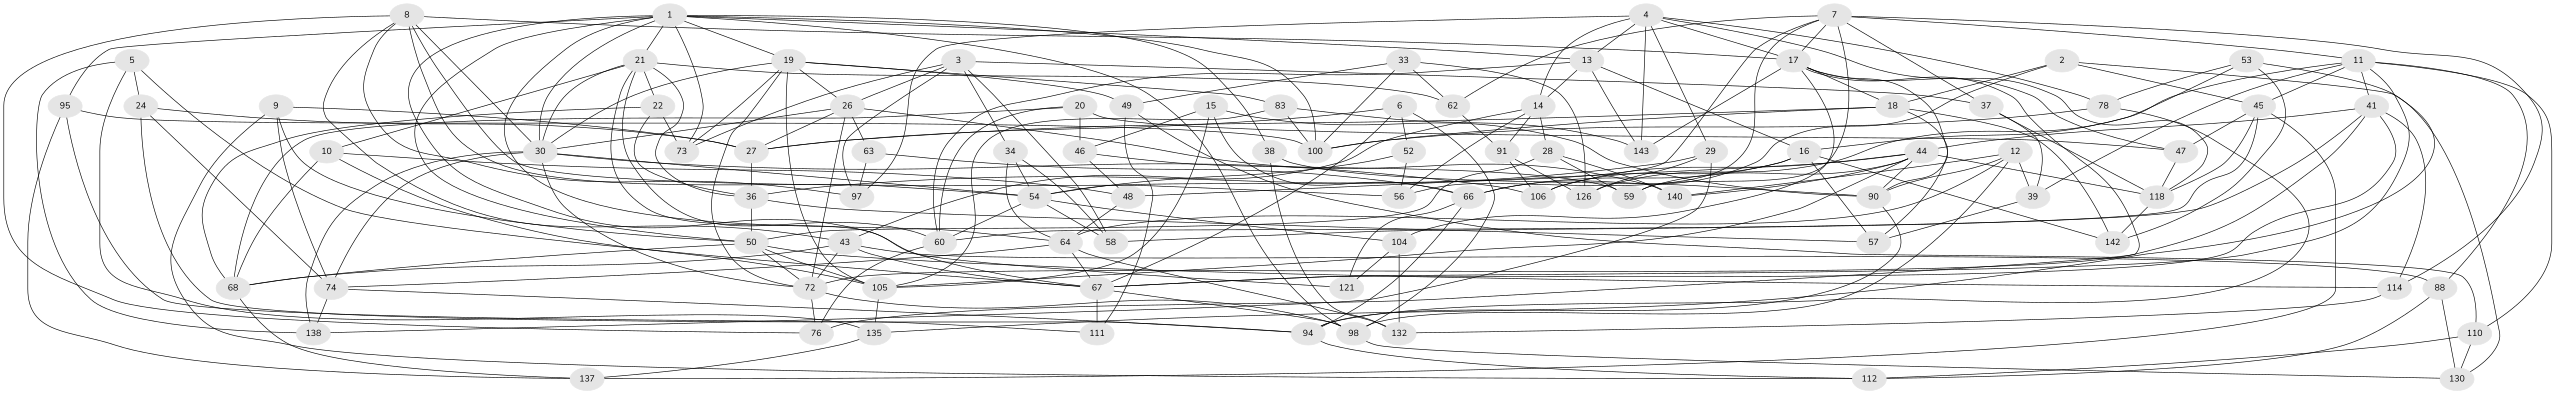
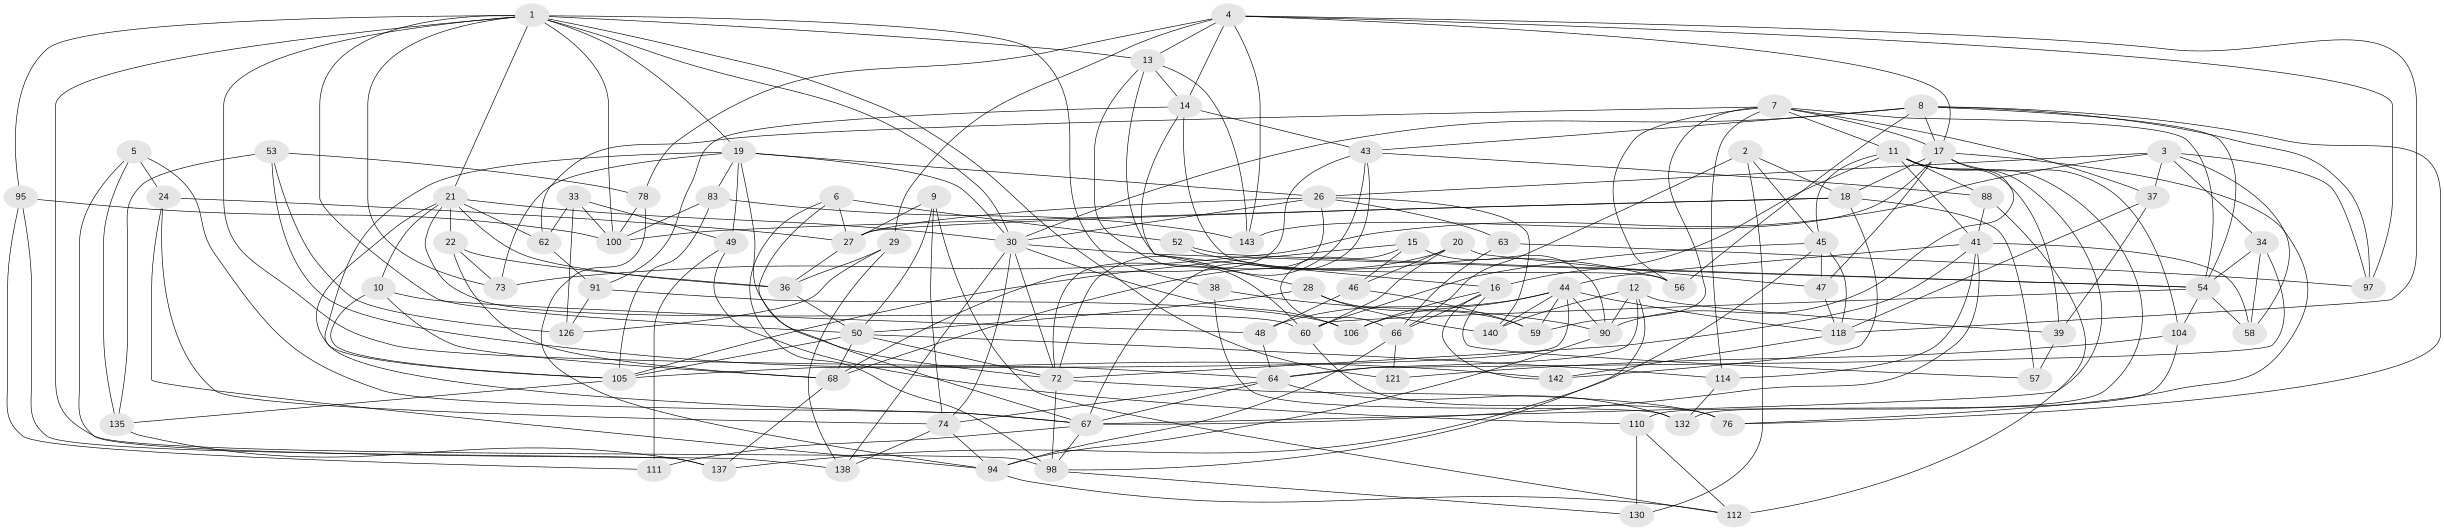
edge "36" -- "57": removed
edge "88" -- "130": now "88" -- "41"
